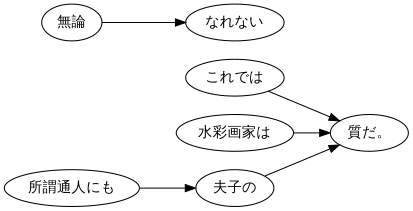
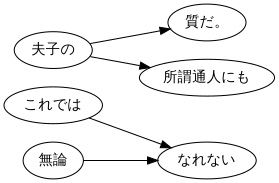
edge "これでは" -> "質だ。": now "これでは" -> "なれない"
node "水彩画家は": removed
edge "所謂通人にも" -> "夫子の": reversed
